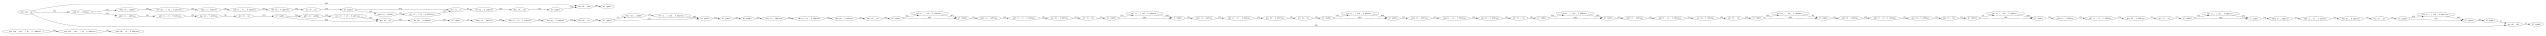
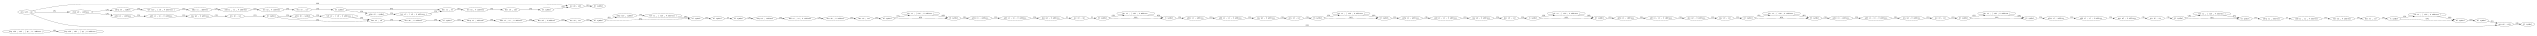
node "add x29 , sp , # address": removed
